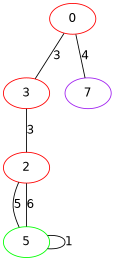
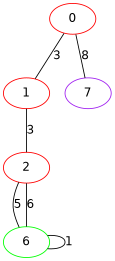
edge "0" -- "7": label "4" -> "8"
node "3": label "3" -> "1"
node "5": label "5" -> "6"
